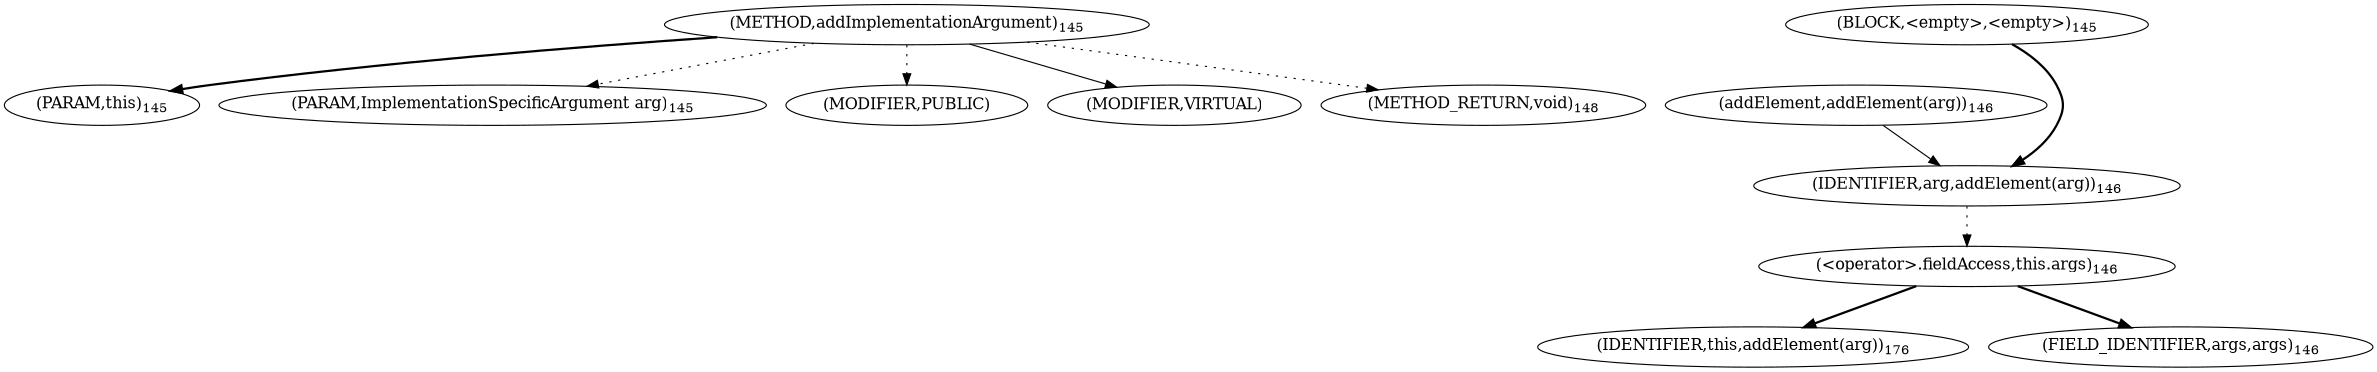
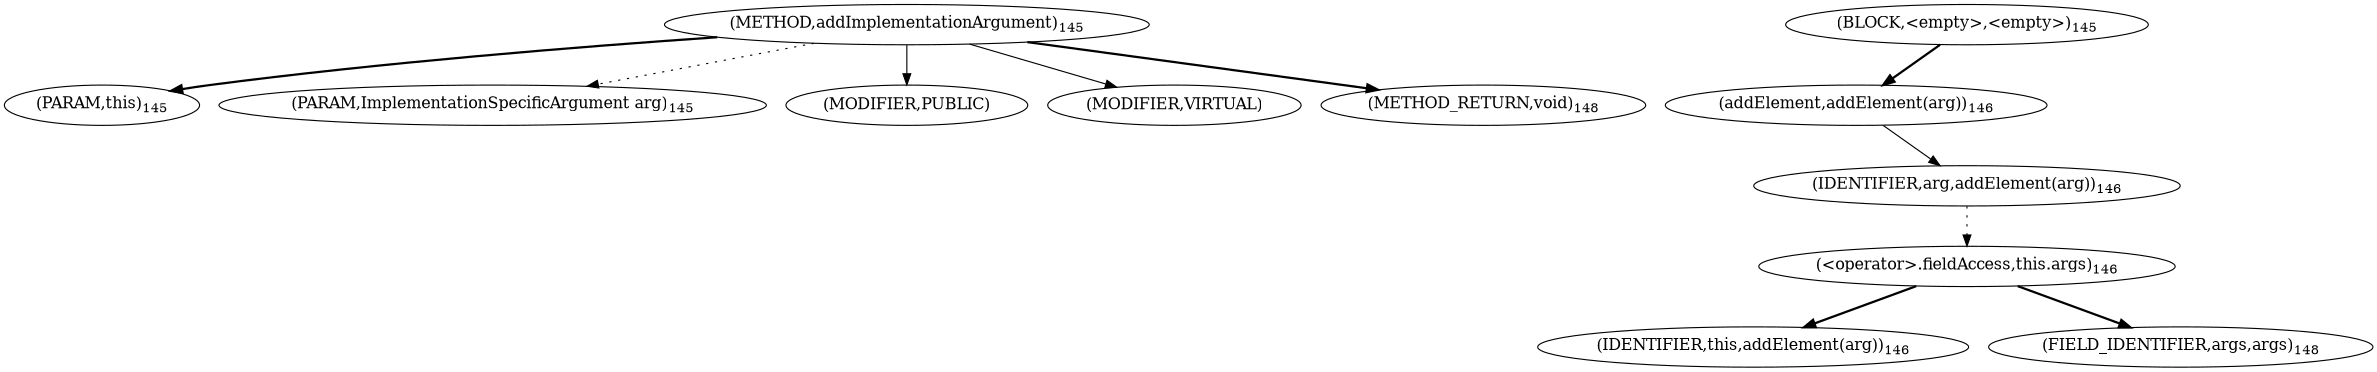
edge "(METHOD,addImplementationArgument)" -> "(MODIFIER,PUBLIC)": style dotted -> solid
edge "(METHOD,addImplementationArgument)" -> "(METHOD_RETURN,void)": style dotted -> bold
edge "(BLOCK,<empty>,<empty>)" -> "(IDENTIFIER,arg,addElement(arg))": now "(BLOCK,<empty>,<empty>)" -> "(addElement,addElement(arg))"
node "(IDENTIFIER,this,addElement(arg))": text "176" -> "146"
node "(FIELD_IDENTIFIER,args,args)": text "146" -> "148"
